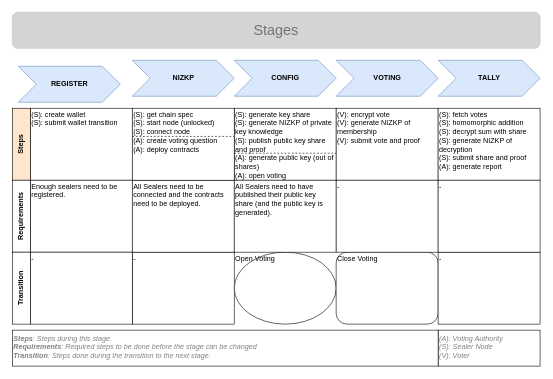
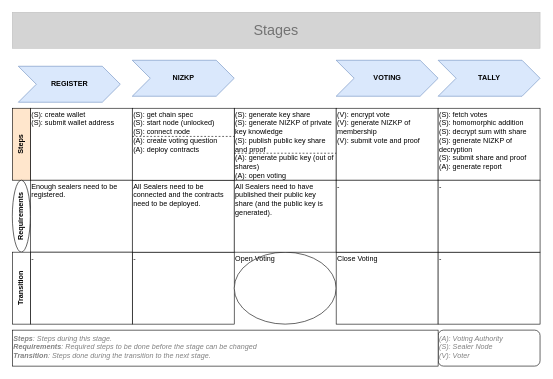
node "Stages": shape rounded rectangle -> rectangle
node "CONFIG": removed
node "(S): create wallet (S): submit wallet transition": label "(S): create wallet (S): submit wallet transition" -> "(S): create wallet (S): submit wallet address"
node "Requirements": shape rectangle -> ellipse
node "Close Voting": shape rounded rectangle -> rectangle
node "(A): Voting Authority (S): Sealer Node (V): Voter": shape rectangle -> rounded rectangle
